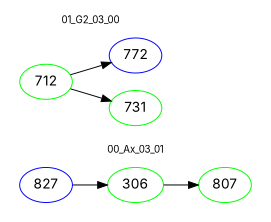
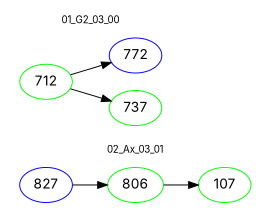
node "731": label "731" -> "737"
cluster "00_Ax_03_01": label "00_Ax_03_01" -> "02_Ax_03_01"
node "306": label "306" -> "806"
node "807": label "807" -> "107"
